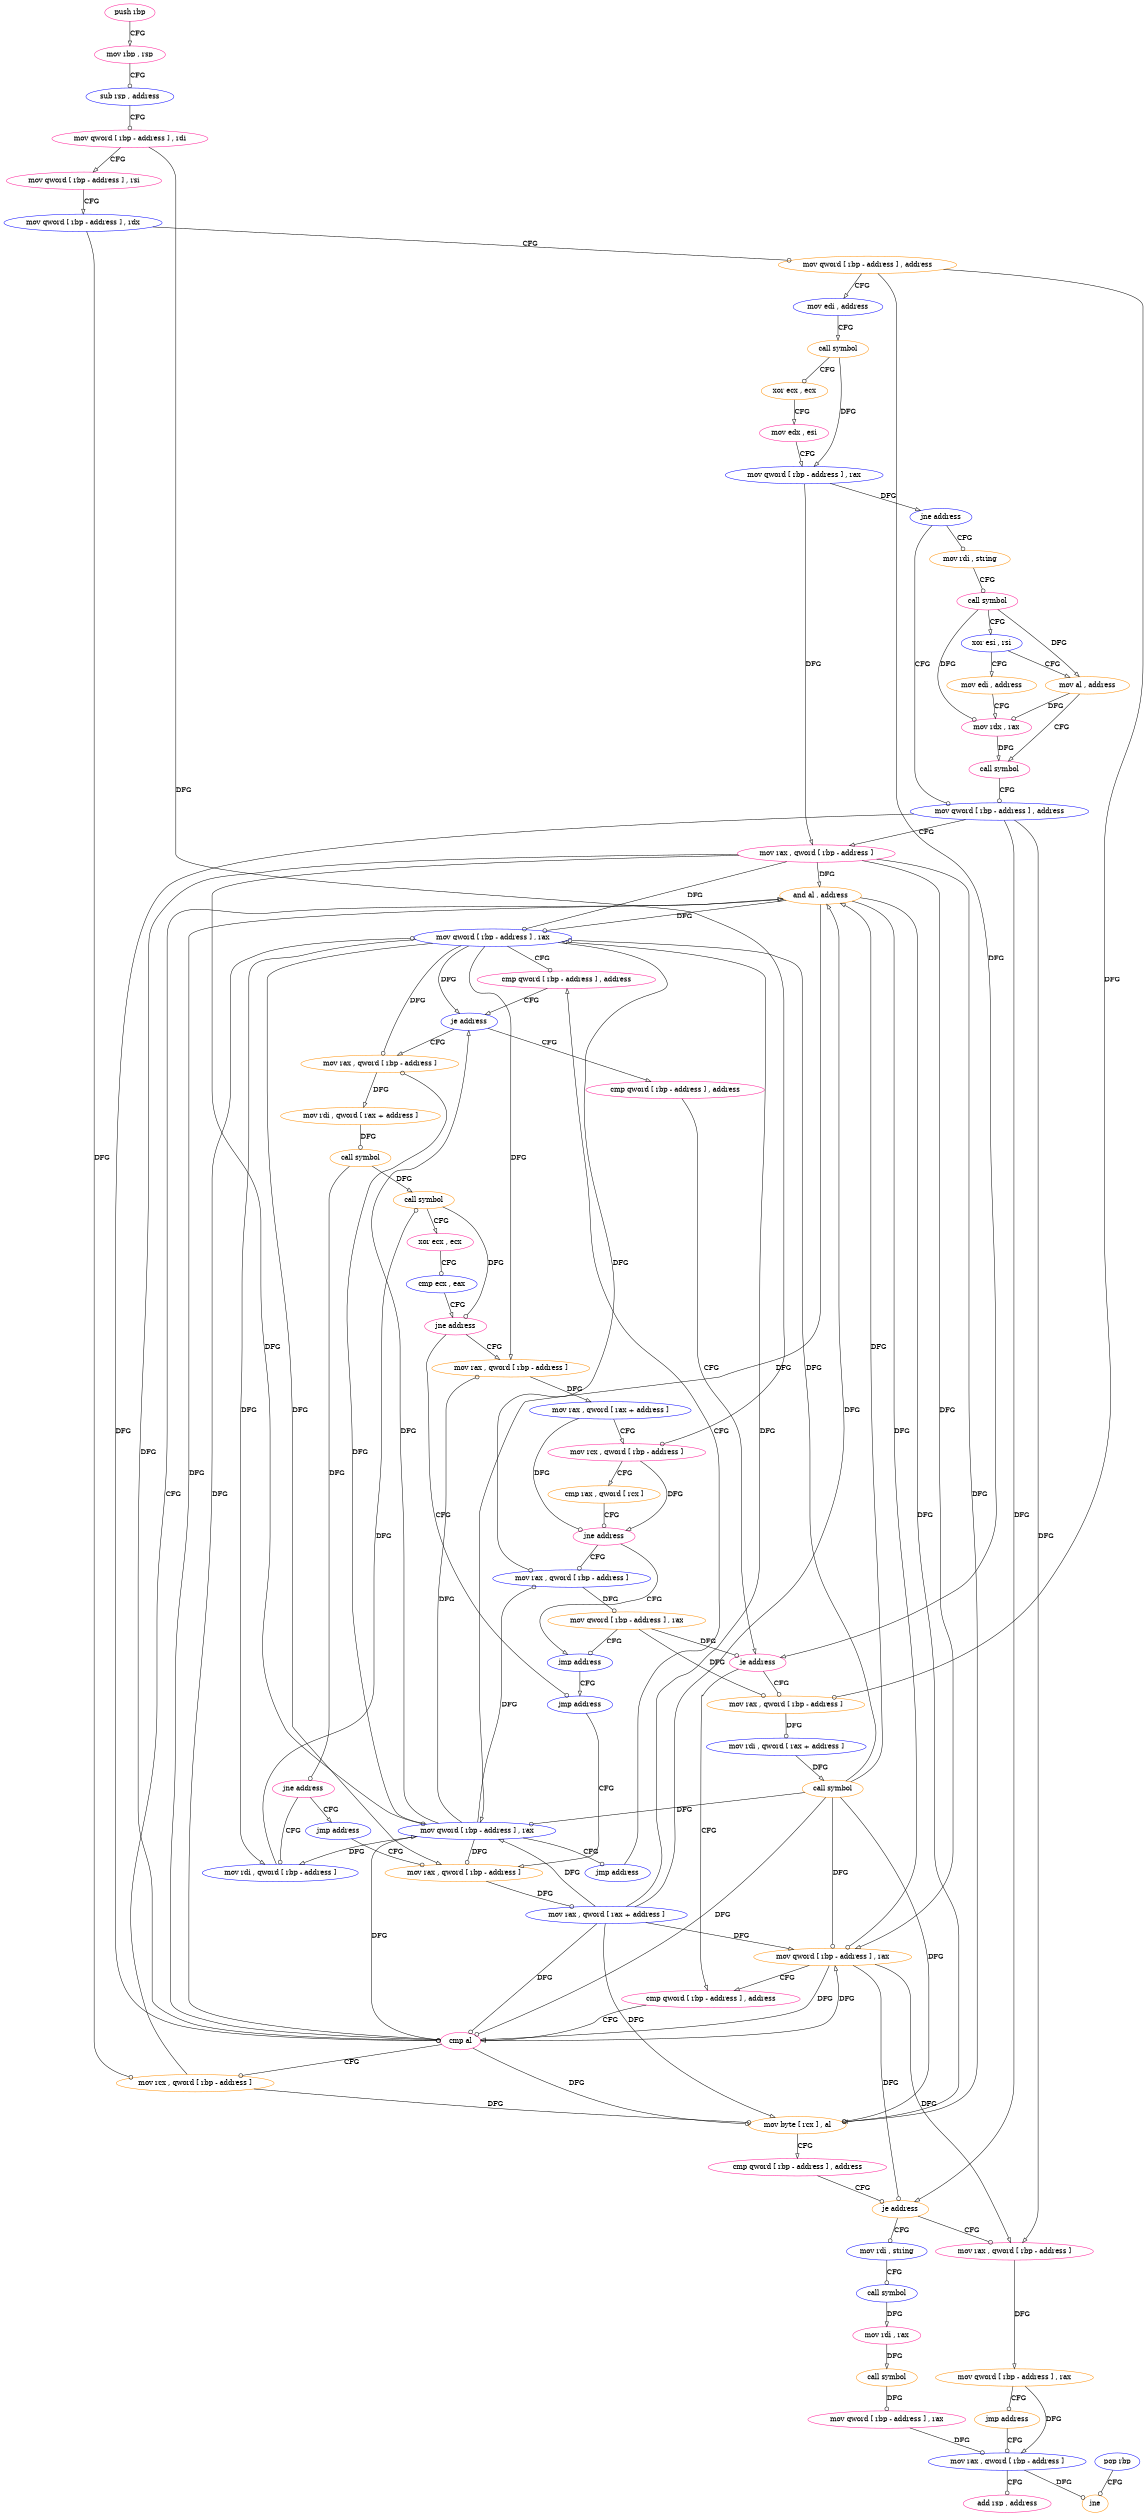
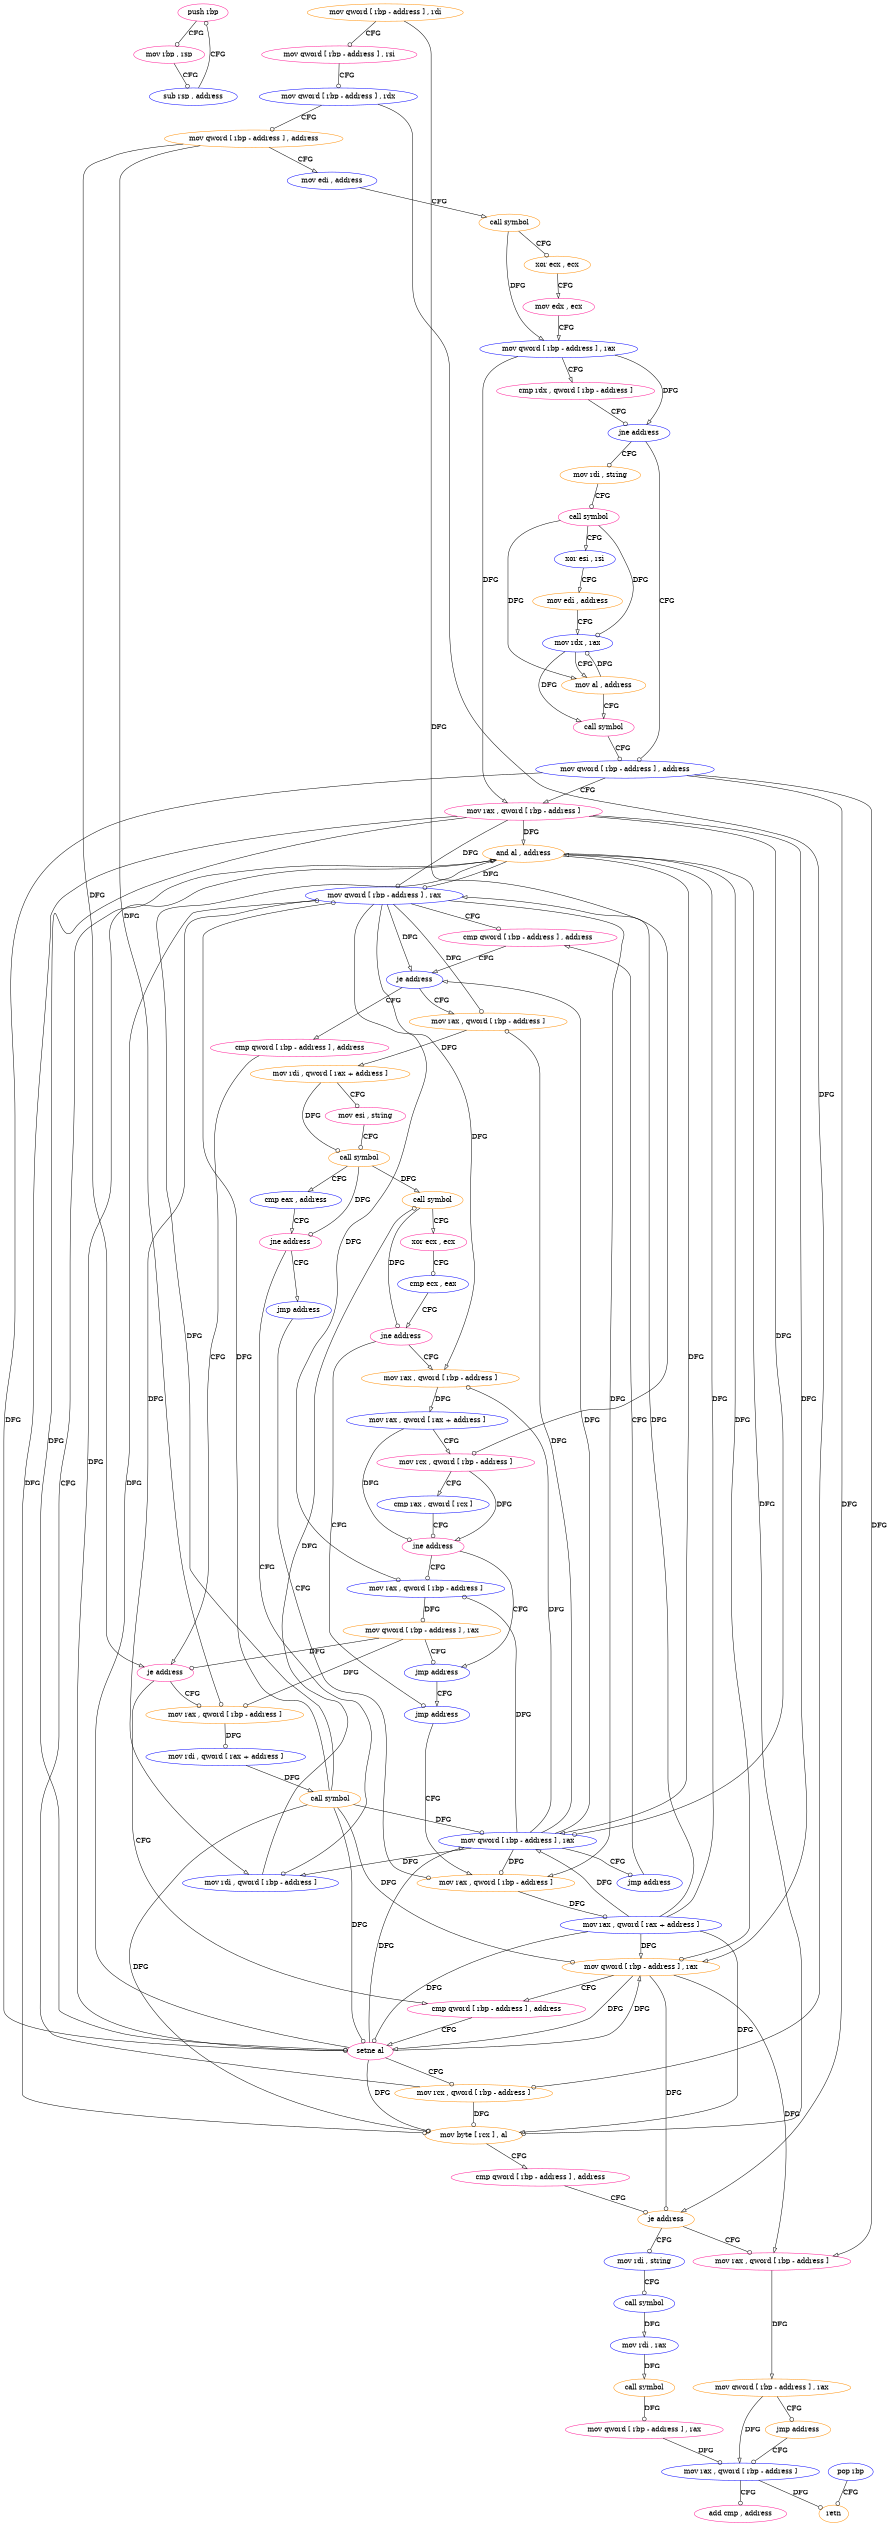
edge "push rbp" -> "mov rbp , rsp": arrowhead onormal -> odot
edge "sub rsp , address" -> "mov qword [ rbp - address ] , rdi": now "sub rsp , address" -> "push rbp"
node "mov qword [ rbp - address ] , rdi": color deeppink -> darkorange
edge "mov qword [ rbp - address ] , rdi" -> "mov qword [ rbp - address ] , rsi": arrowhead onormal -> odot
edge "mov qword [ rbp - address ] , rsi" -> "mov qword [ rbp - address ] , rdx": arrowhead onormal -> odot
node "cmp rdx , qword [ rbp - address ]": added
node "mov edx , esi": label "mov edx , esi" -> "mov edx , ecx"
edge "xor esi , rsi" -> "mov al , address": now "mov rdx , rax" -> "mov al , address"
node "mov rdx , rax": color deeppink -> blue
node "mov esi , string": added
node "cmp eax , address": added
node "cmp rax , qword [ rcx ]": color darkorange -> blue
edge "and al , address" -> "mov byte [ rcx ] , al": arrowhead onormal -> odot
node "cmp al": label "cmp al" -> "setne al"
node "mov rdi , rax": color deeppink -> blue
node "add rsp , address": label "add rsp , address" -> "add cmp , address"
node "jne": label "jne" -> "retn"
